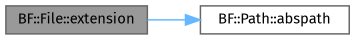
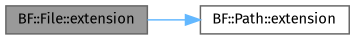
node "BF::Path::abspath": label "BF::Path::abspath" -> "BF::Path::extension"
